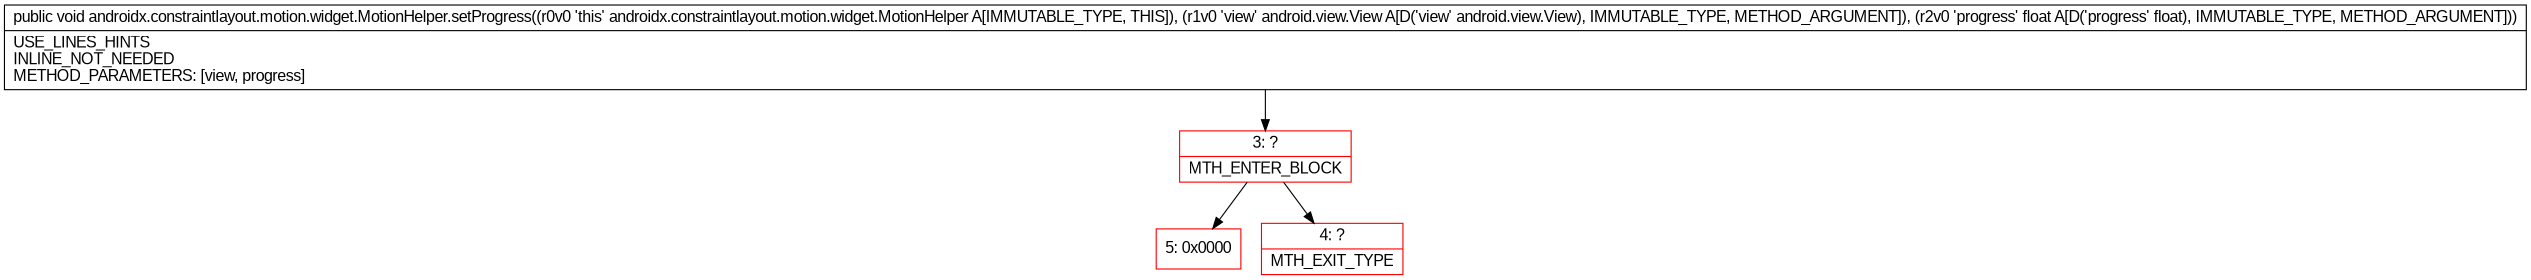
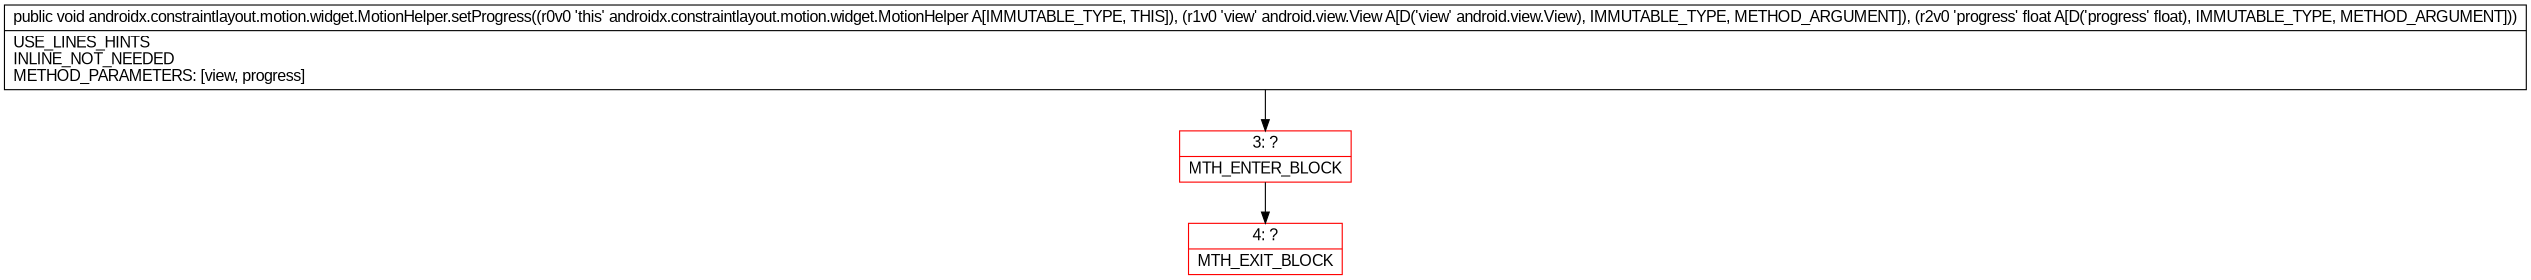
node "5: 0x0000": removed
node "4: ?": text "MTH_EXIT_TYPE" -> "MTH_EXIT_BLOCK"
